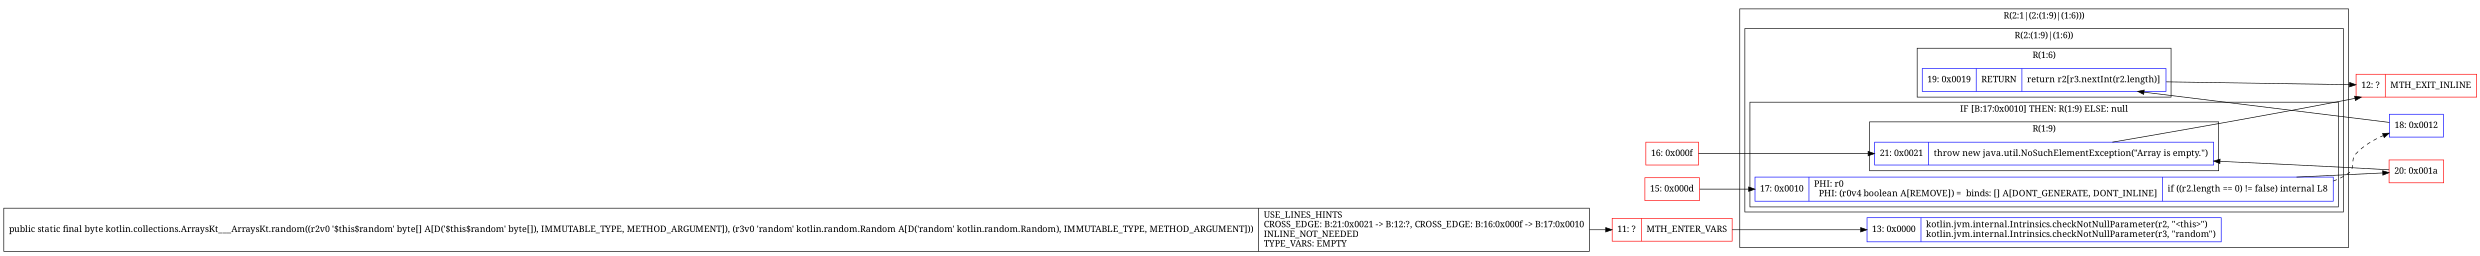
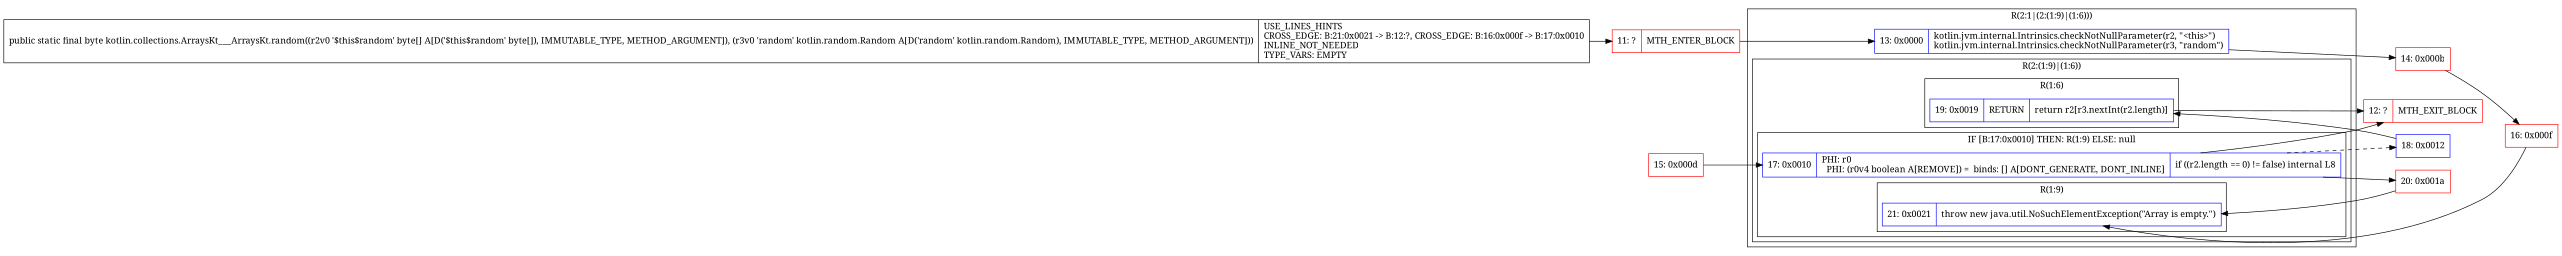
node "14: 0x000b": added
node "12: ?": text "MTH_EXIT_INLINE" -> "MTH_EXIT_BLOCK"
edge "21: 0x0021" -> "12: ?": now "17: 0x0010" -> "12: ?"
node "11: ?": text "MTH_ENTER_VARS" -> "MTH_ENTER_BLOCK"
